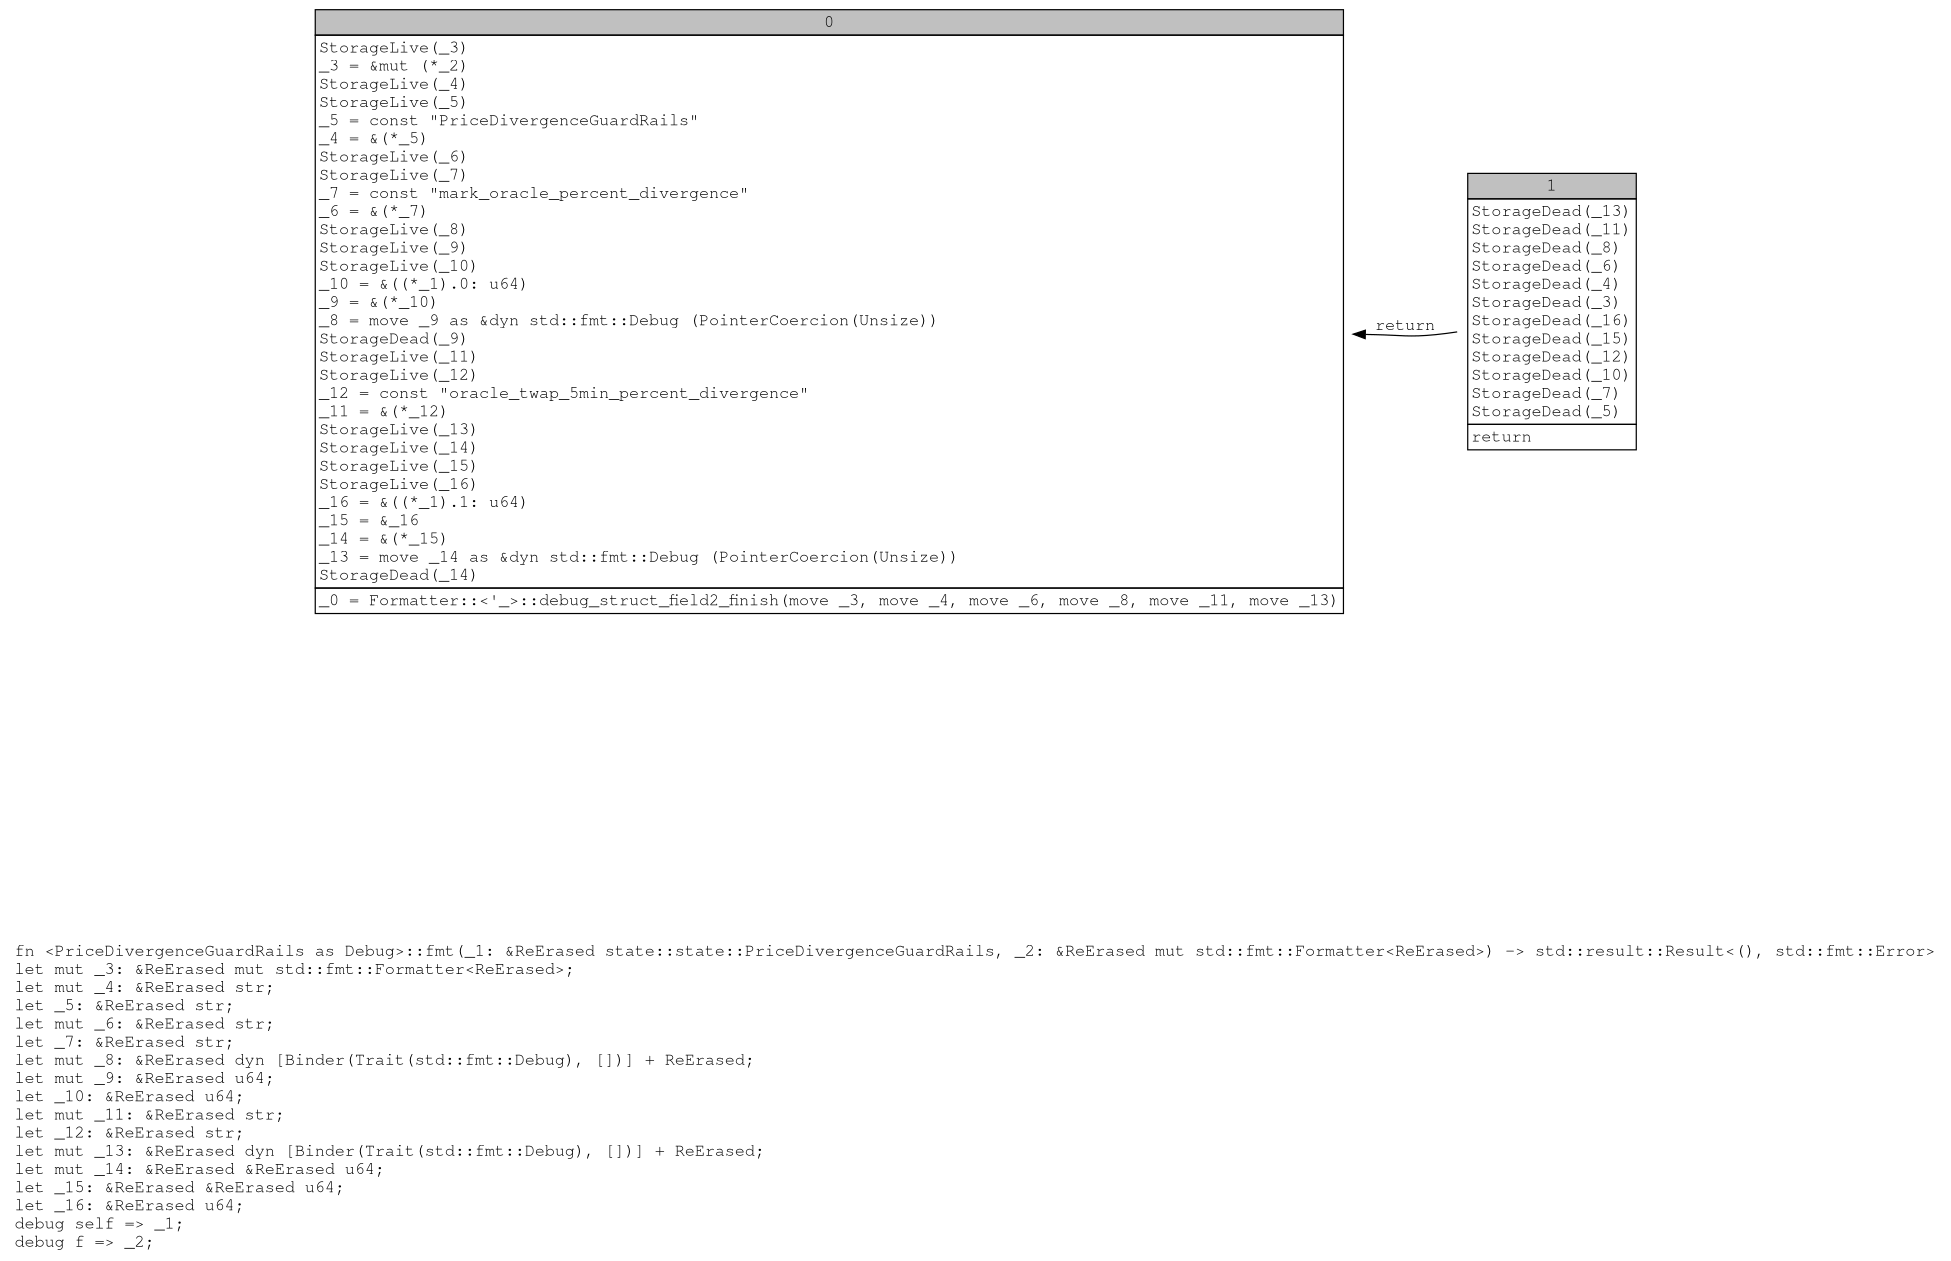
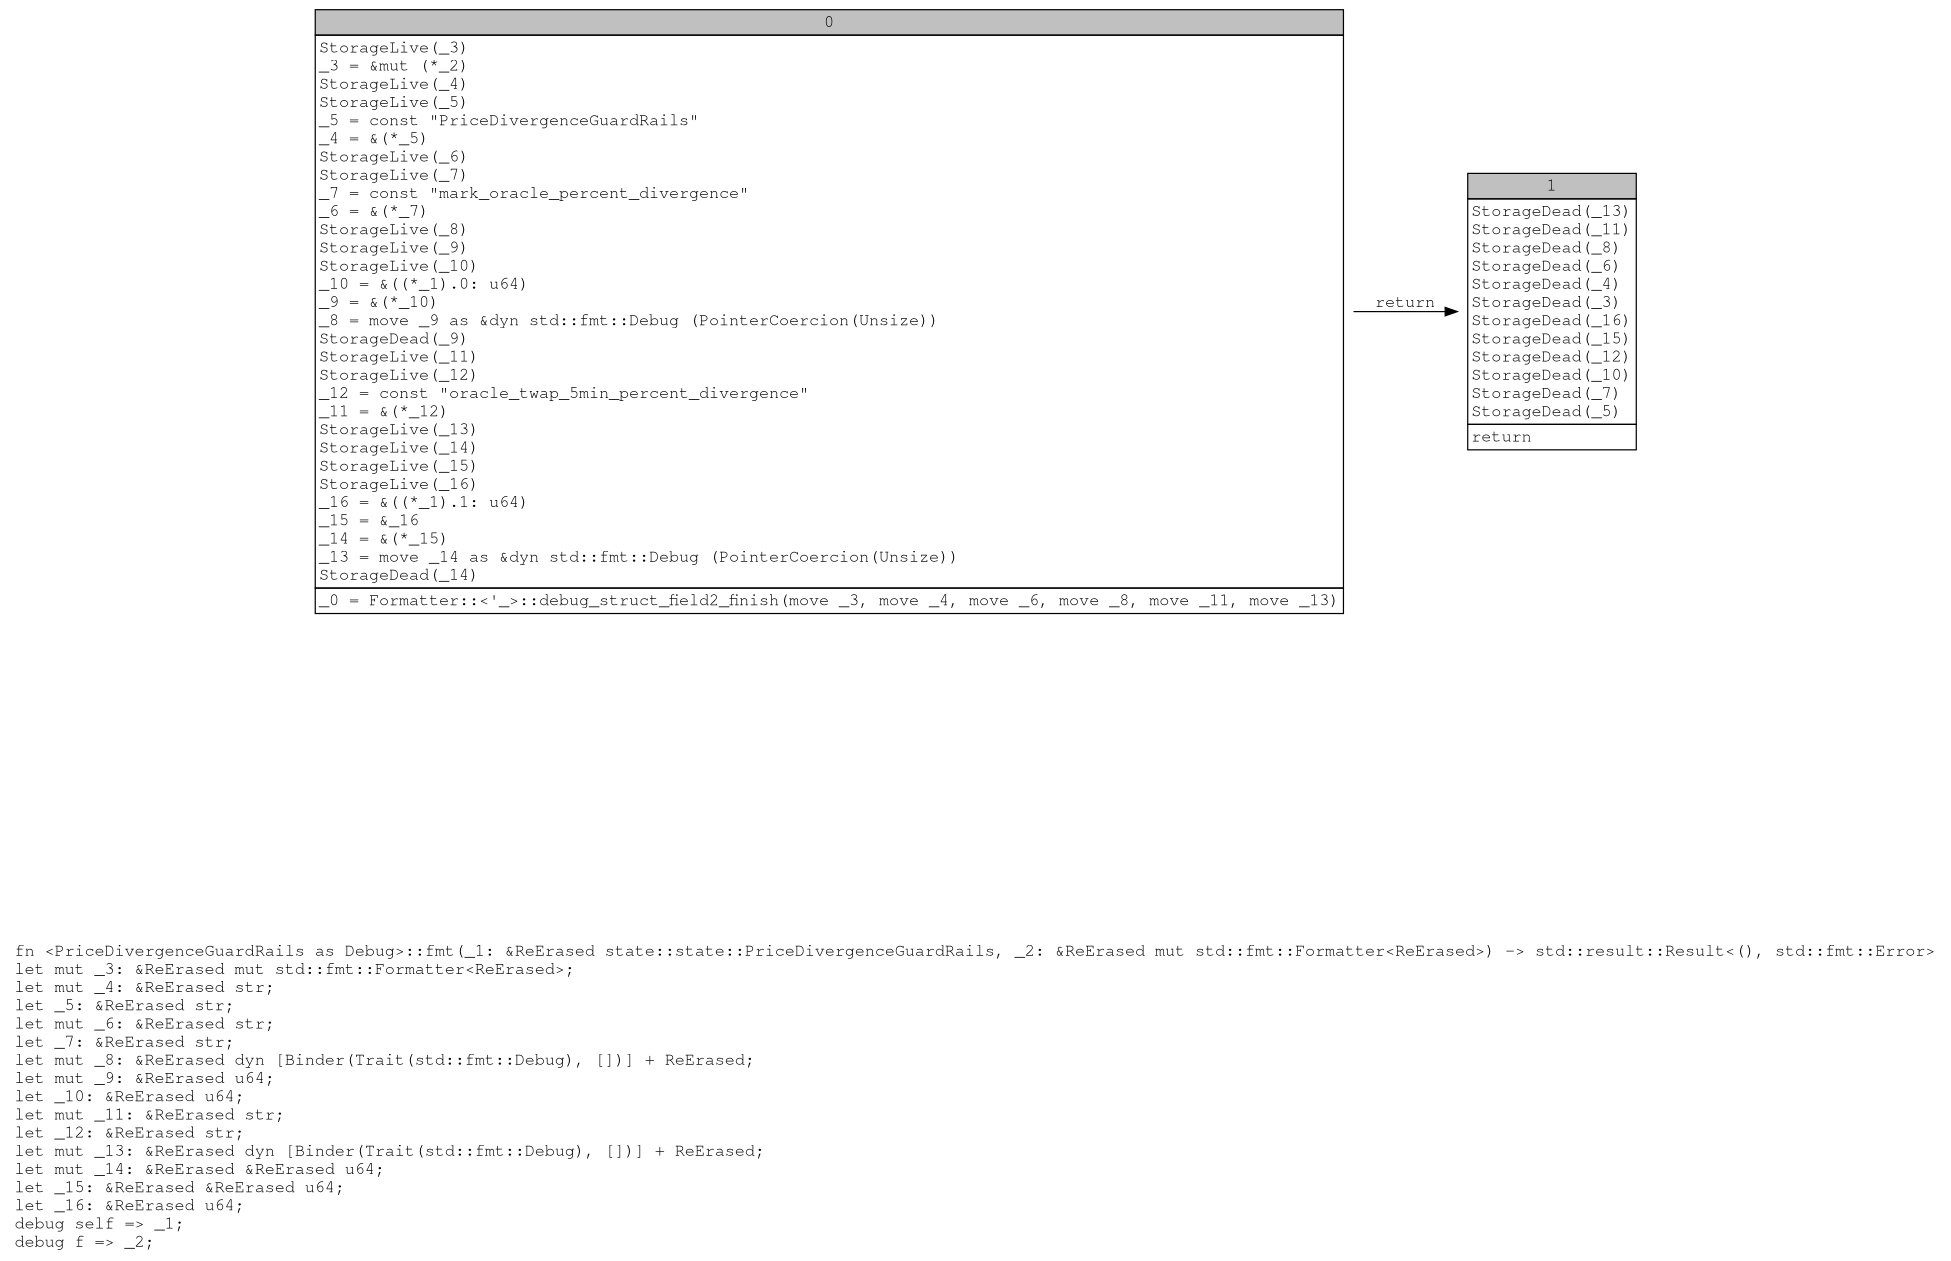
edge "1" -> "0": reversed
